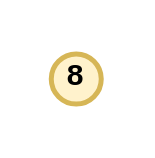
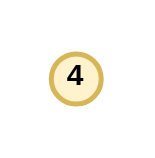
node "8": label "8" -> "4"
